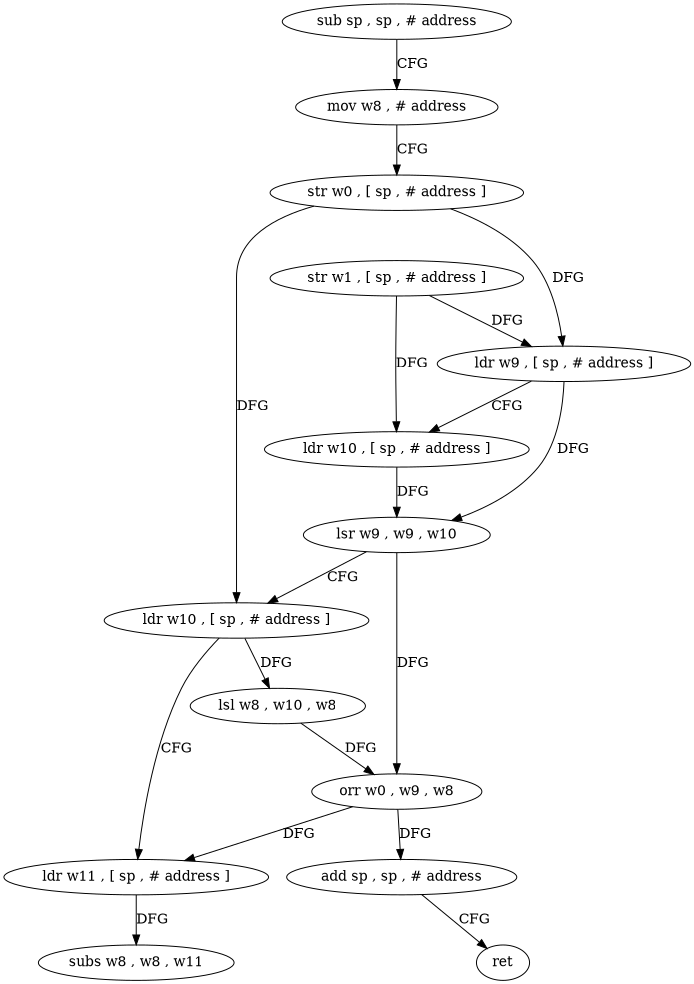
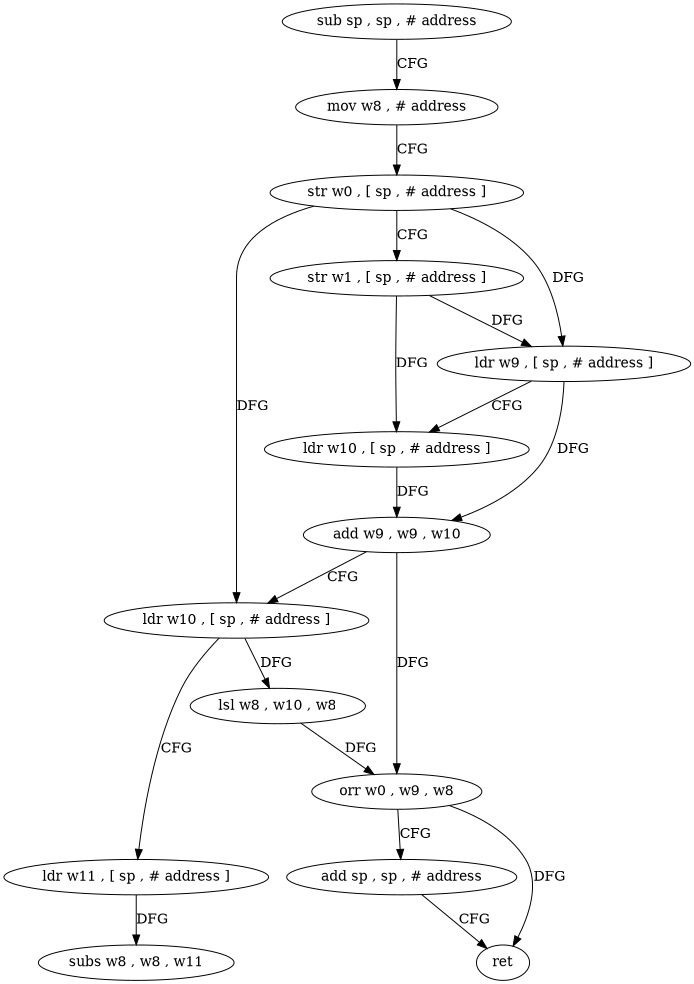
edge "str w0 , [ sp , # address ]" -> "str w1 , [ sp , # address ]": added, label "CFG"
node "lsr w9 , w9 , w10": label "lsr w9 , w9 , w10" -> "add w9 , w9 , w10"
edge "orr w0 , w9 , w8" -> "ldr w11 , [ sp , # address ]": now "orr w0 , w9 , w8" -> "ret"
edge "orr w0 , w9 , w8" -> "add sp , sp , # address": label "DFG" -> "CFG"
